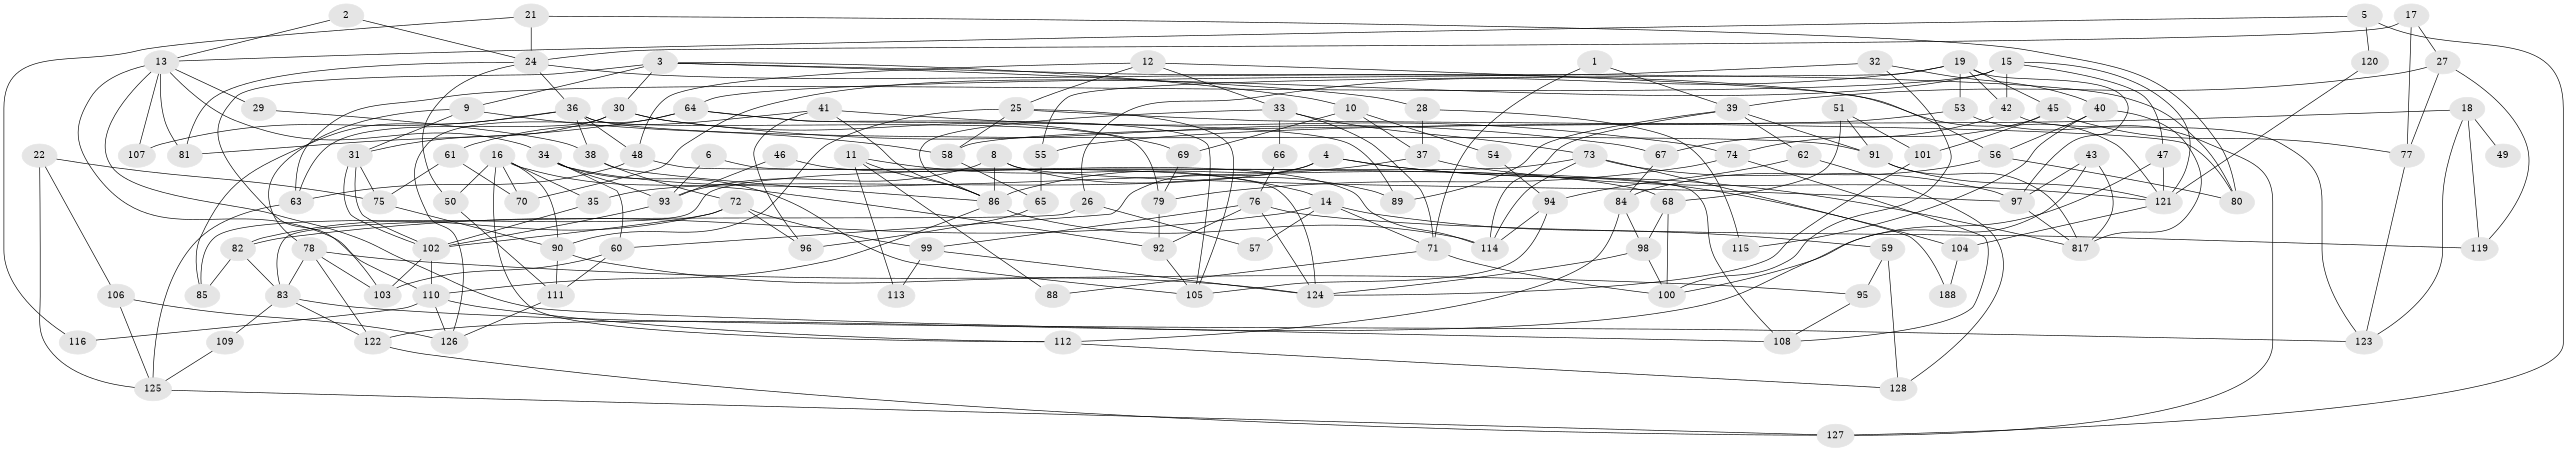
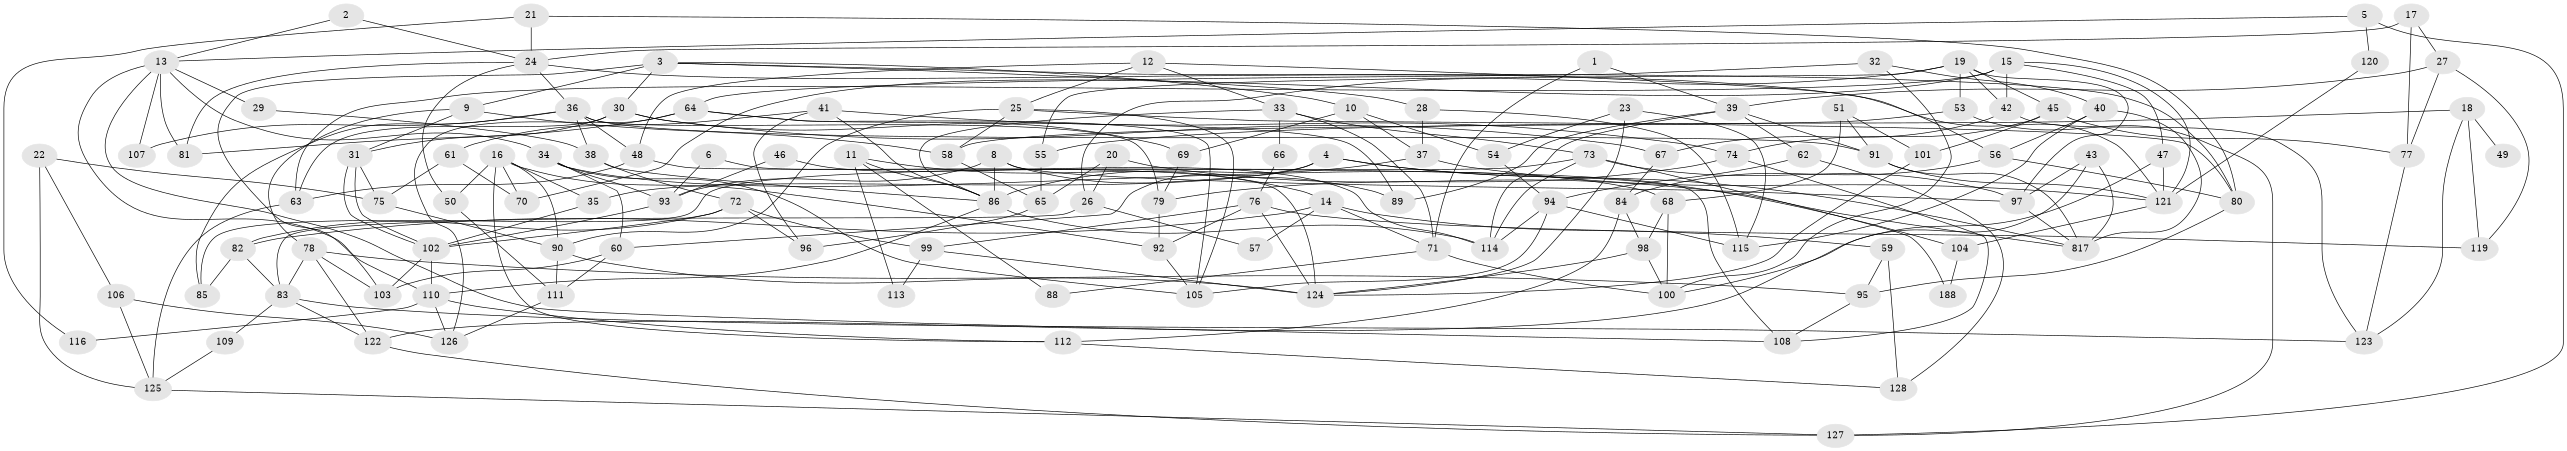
node "23": added
node "20": added
edge "94" -- "115": added
edge "80" -- "95": added
